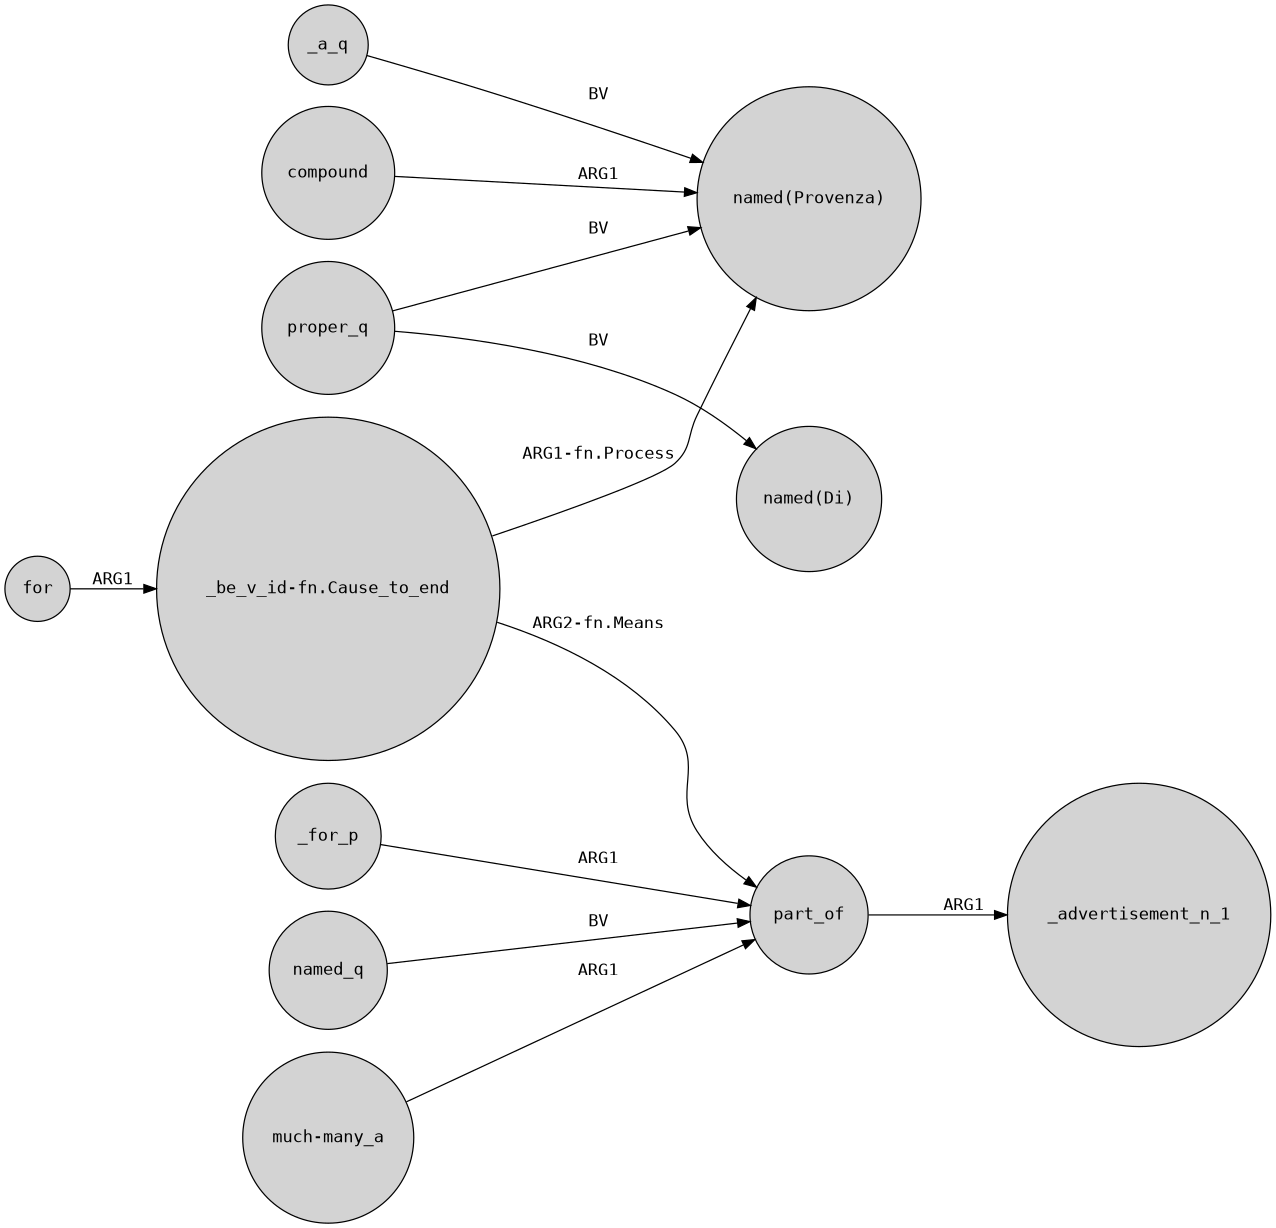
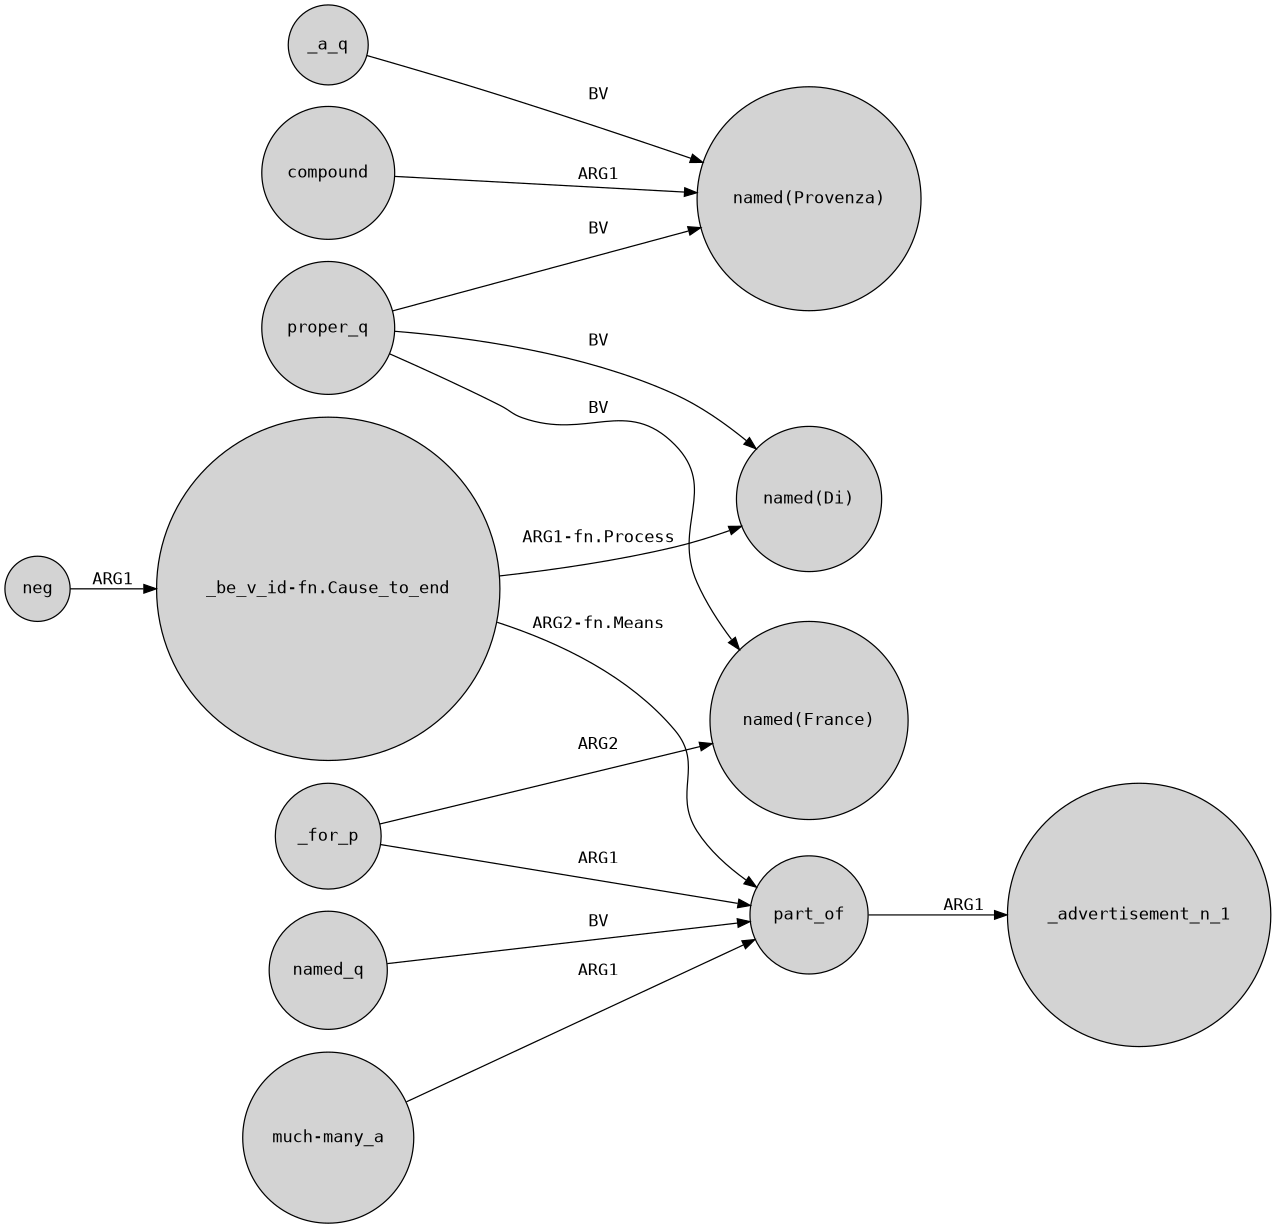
edge "_be_v_id-fn.Cause_to_end" -> "named(Provenza)": now "_be_v_id-fn.Cause_to_end" -> "named(Di)"
node "for": label "for" -> "neg"
node "named(France)": added
